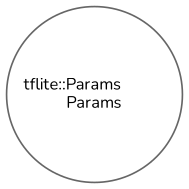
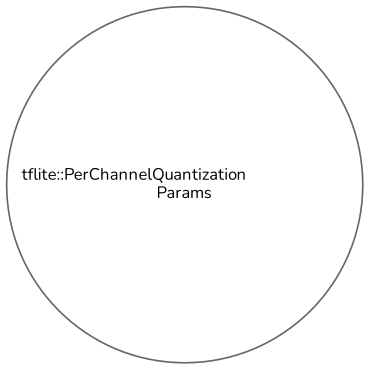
node "tflite::Params Params": label "tflite::Params Params" -> "tflite::PerChannelQuantization Params"
